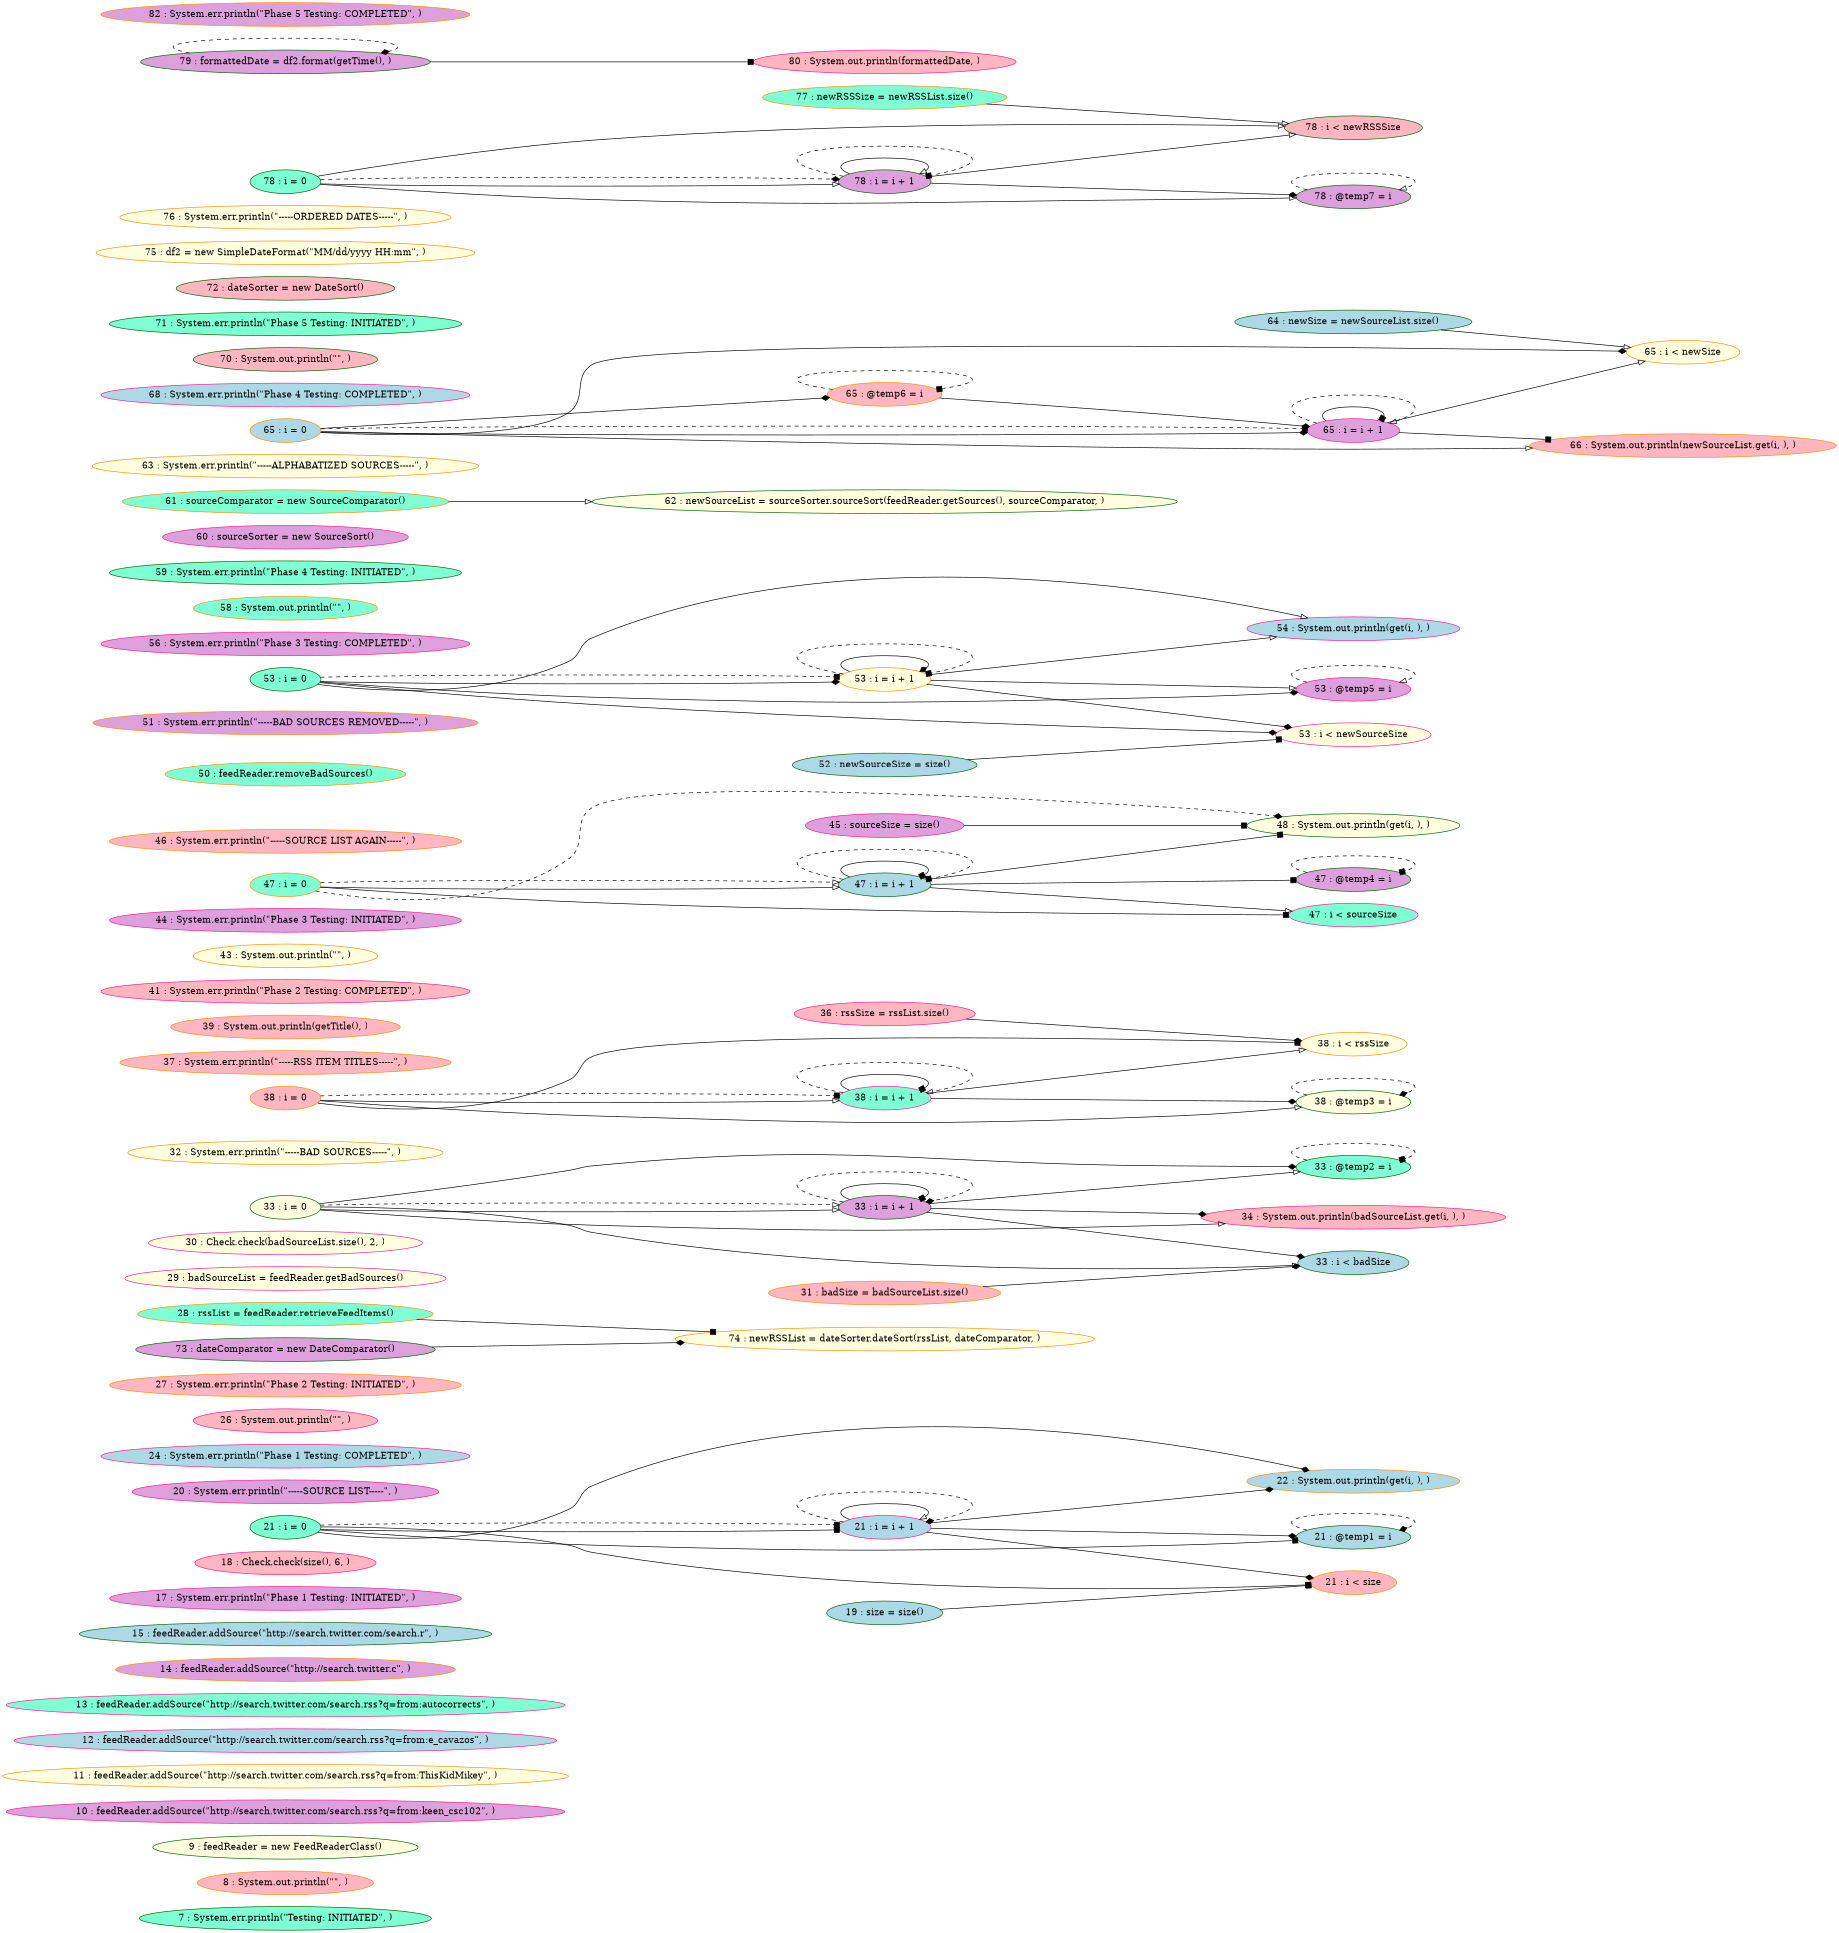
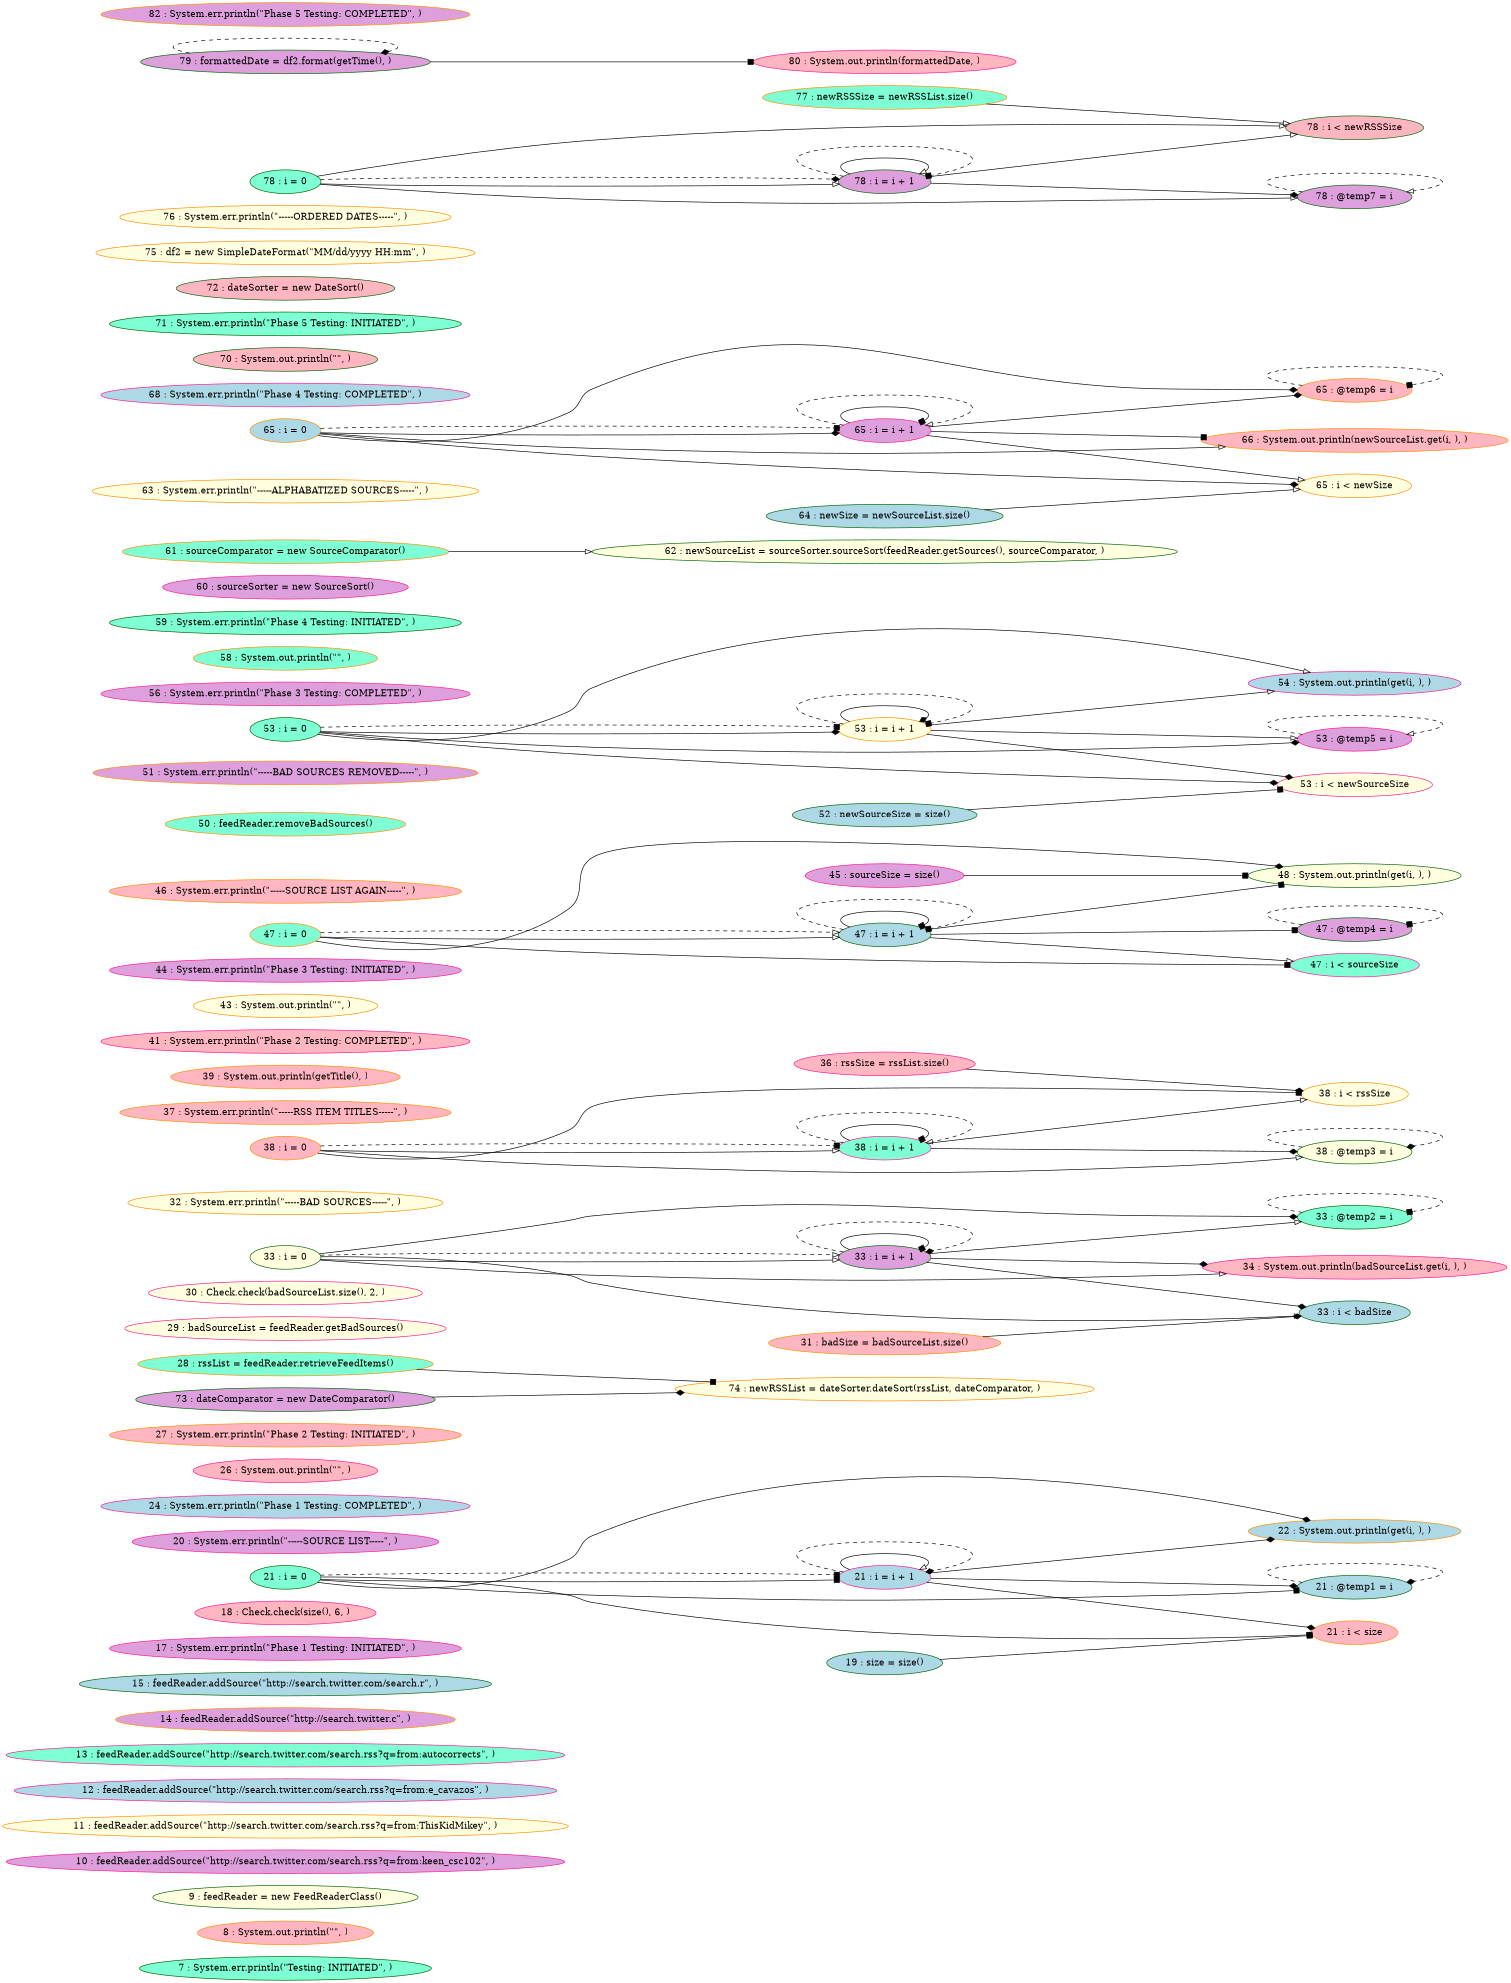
edge "65 : @temp6 = i" -> "65 : i = i + 1": reversed
edge "47 : i = 0" -> "48 : System.out.println(get(i, ), )": style dashed -> solid
